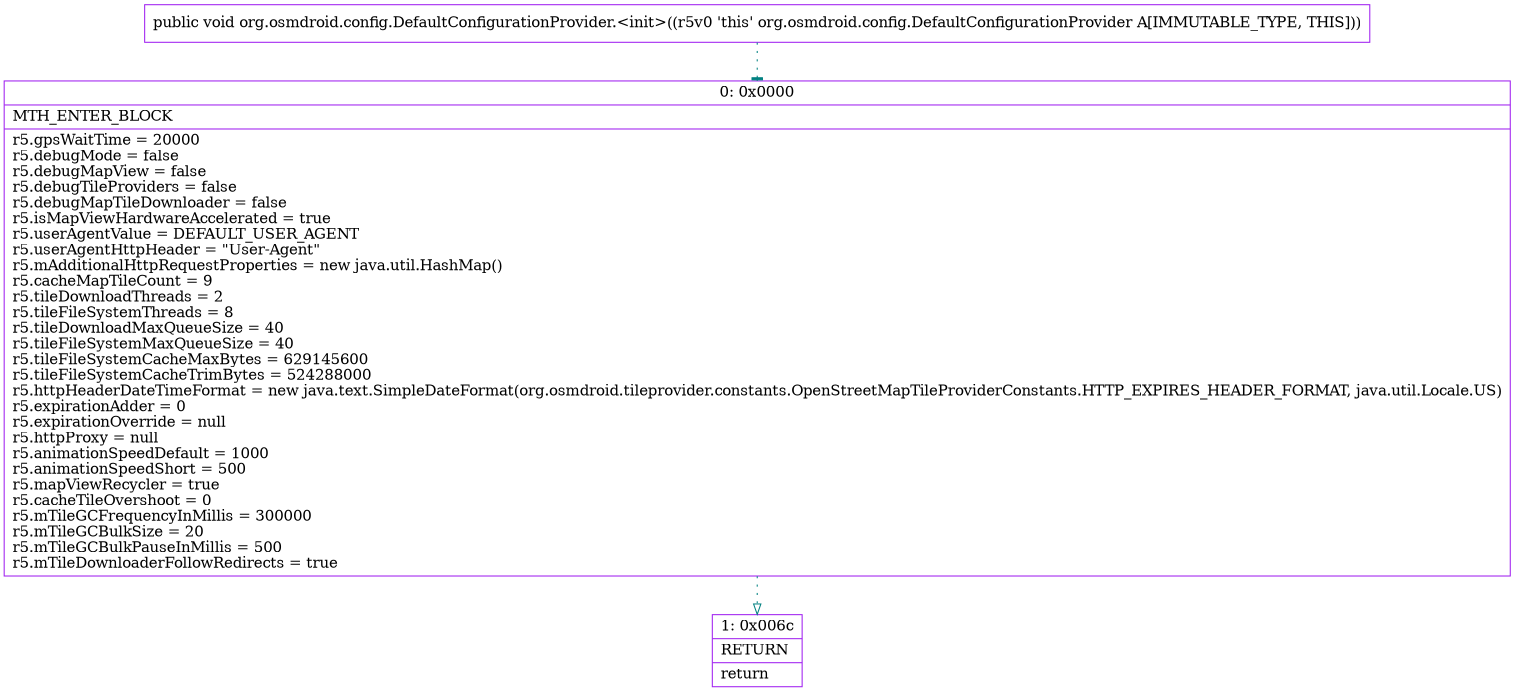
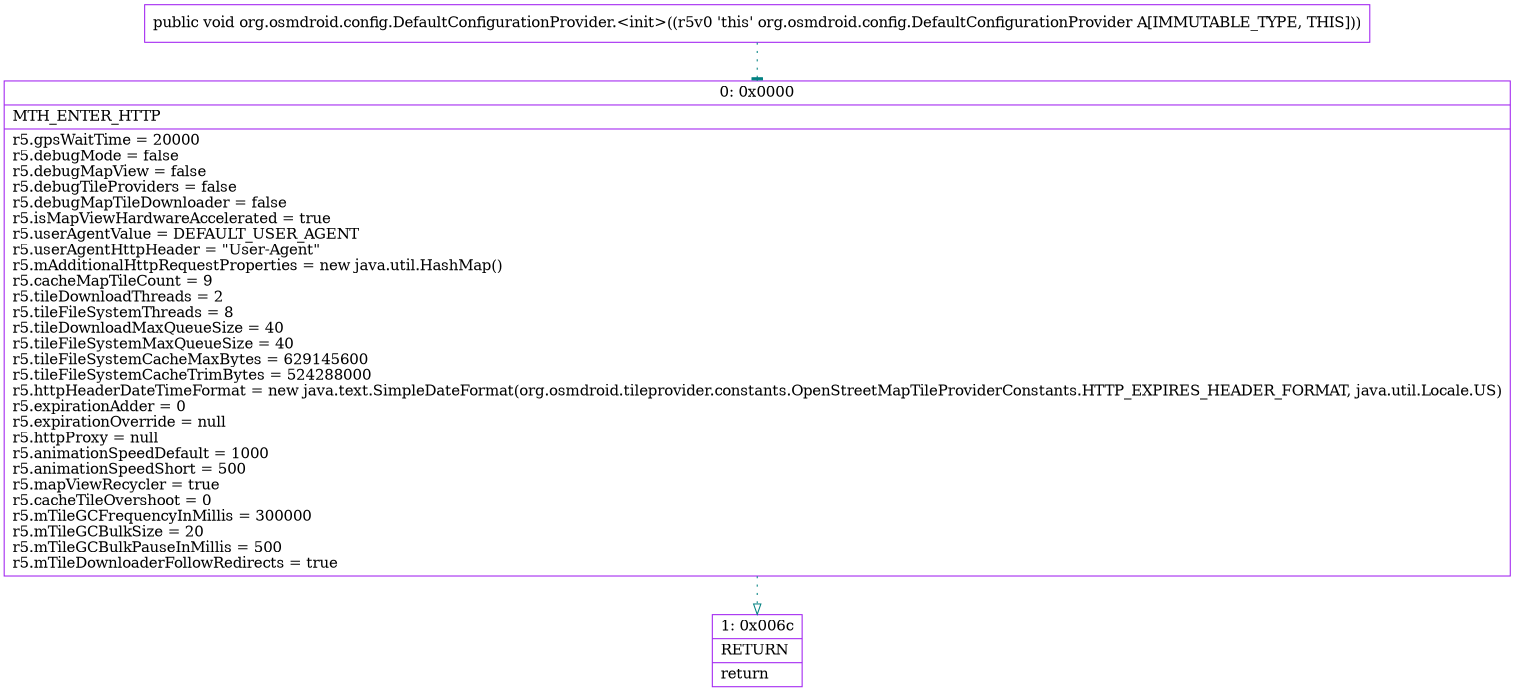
node "0: 0x0000": text "MTH_ENTER_BLOCK" -> "MTH_ENTER_HTTP"
